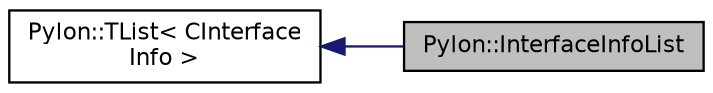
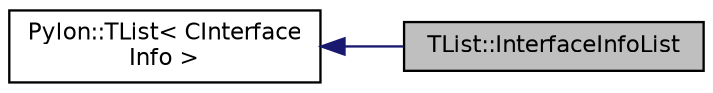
node "Pylon::InterfaceInfoList": label "Pylon::InterfaceInfoList" -> "TList::InterfaceInfoList"
